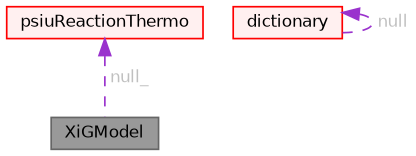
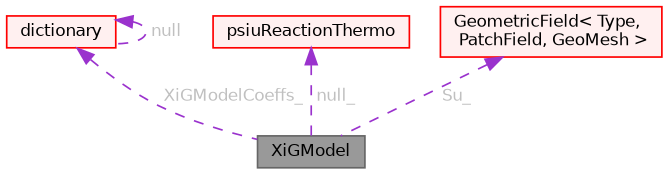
node "GeometricField< Type, PatchField, GeoMesh >": added
edge "XiGModel" -> "dictionary": added, label "XiGModelCoeffs_"
